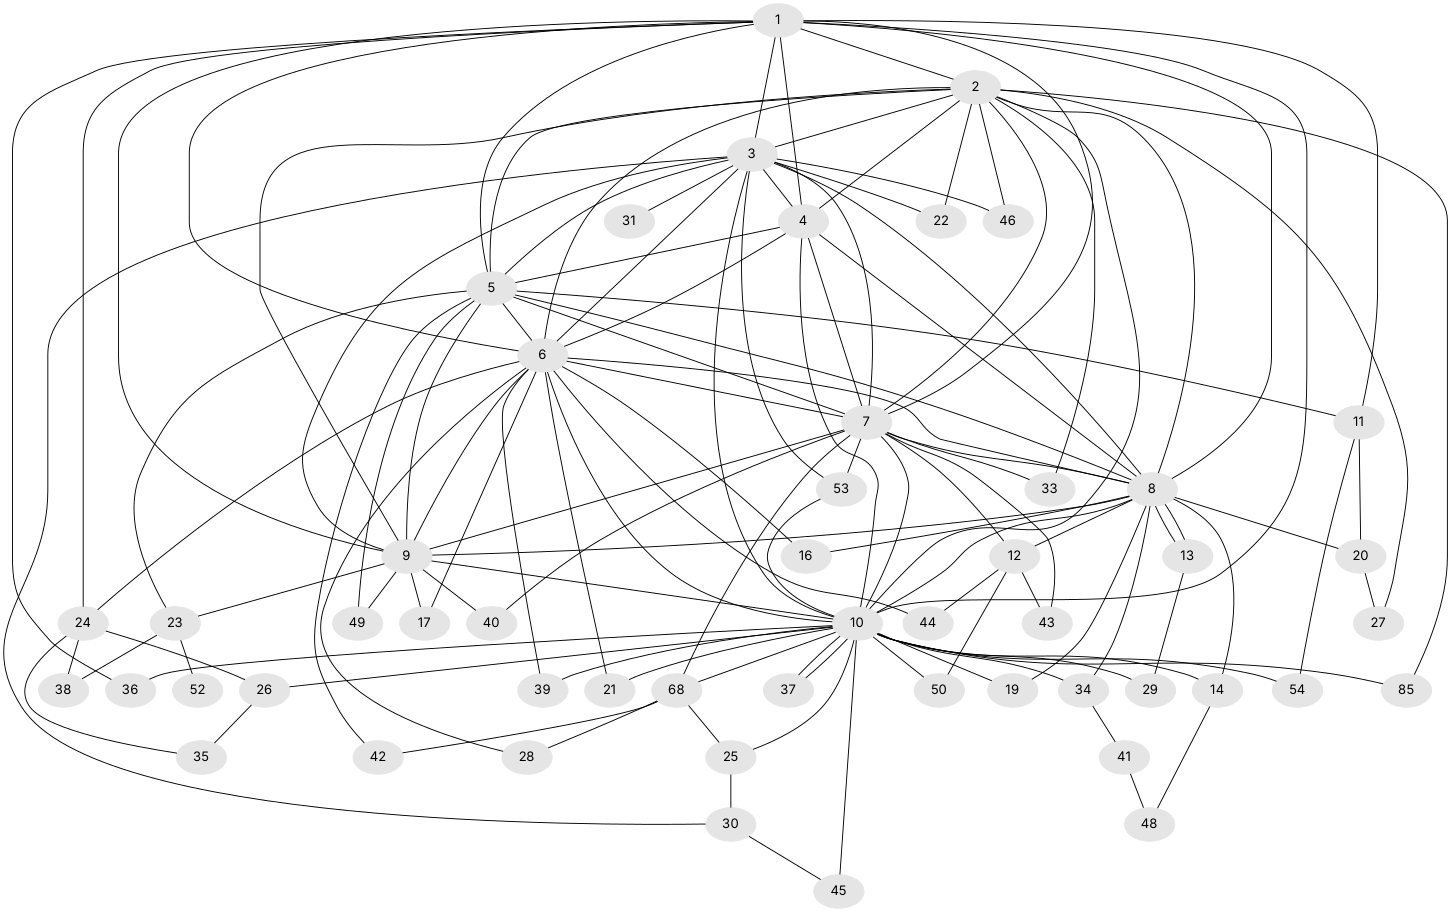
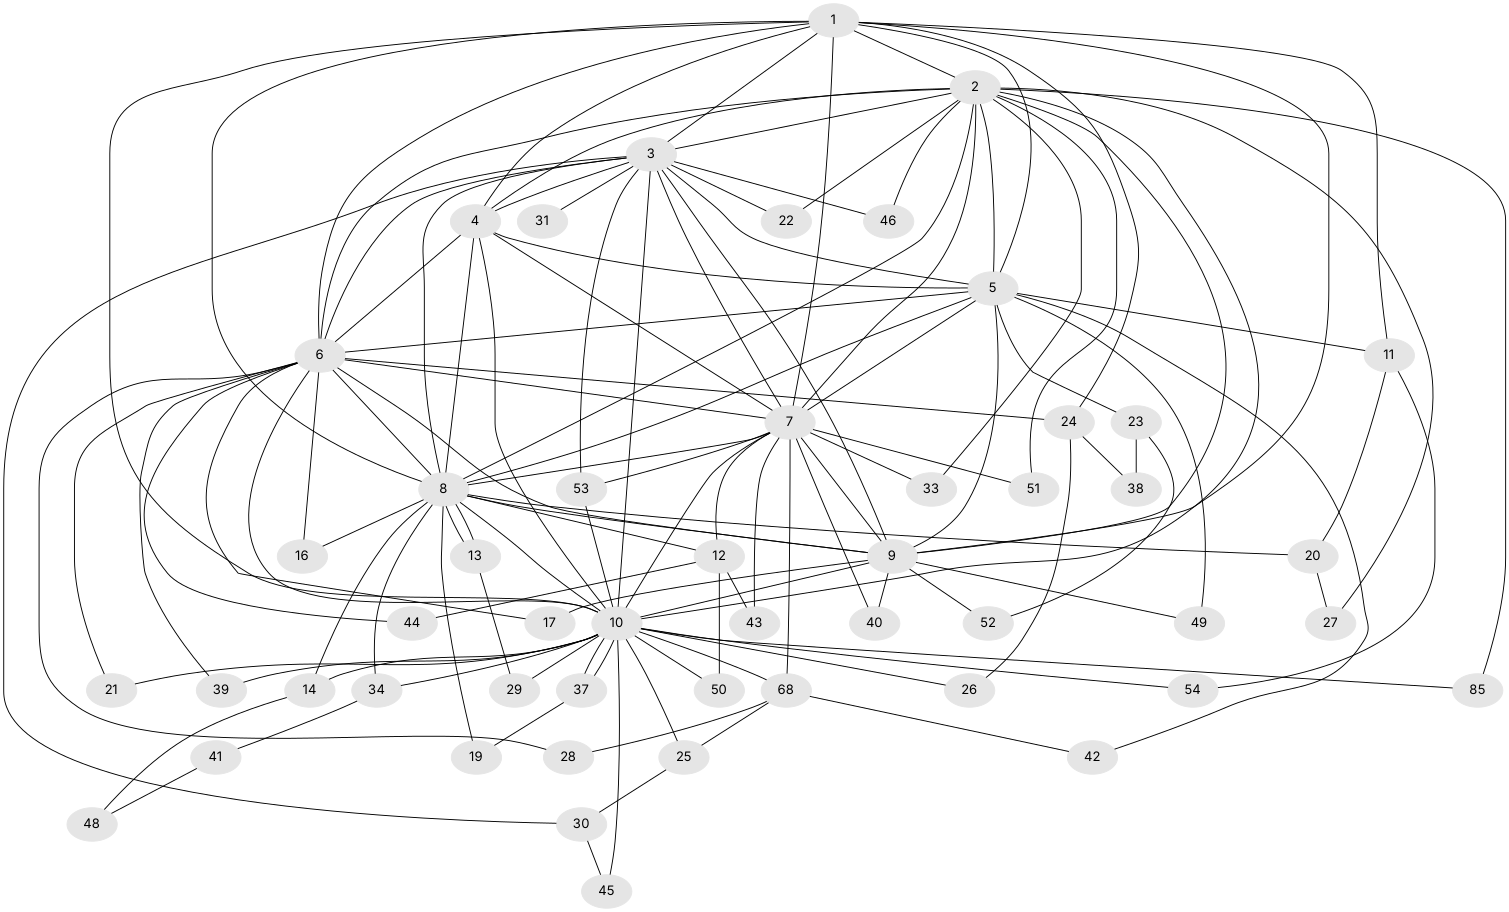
node "51": added
edge "9" -- "23": now "9" -- "52"
edge "10" -- "19": now "37" -- "19"
node "36": removed
node "35": removed
